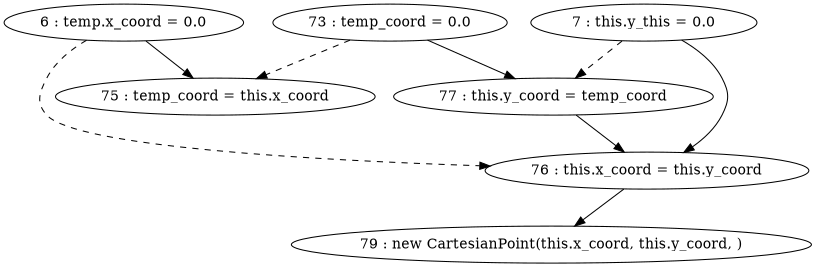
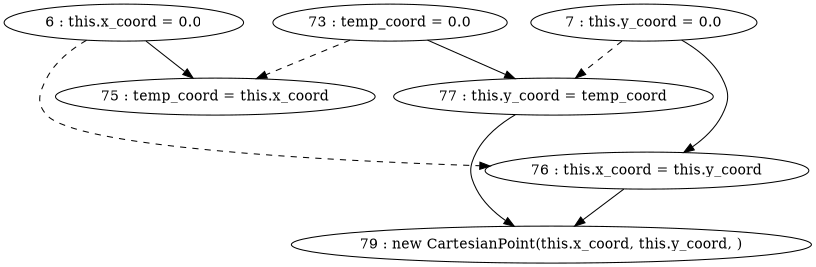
node "6 : temp.x_coord = 0.0": label "6 : temp.x_coord = 0.0" -> "6 : this.x_coord = 0.0"
node "7 : this.y_this = 0.0": label "7 : this.y_this = 0.0" -> "7 : this.y_coord = 0.0"
edge "77 : this.y_coord = temp_coord" -> "76 : this.x_coord = this.y_coord": now "77 : this.y_coord = temp_coord" -> "79 : new CartesianPoint(this.x_coord, this.y_coord, )"
